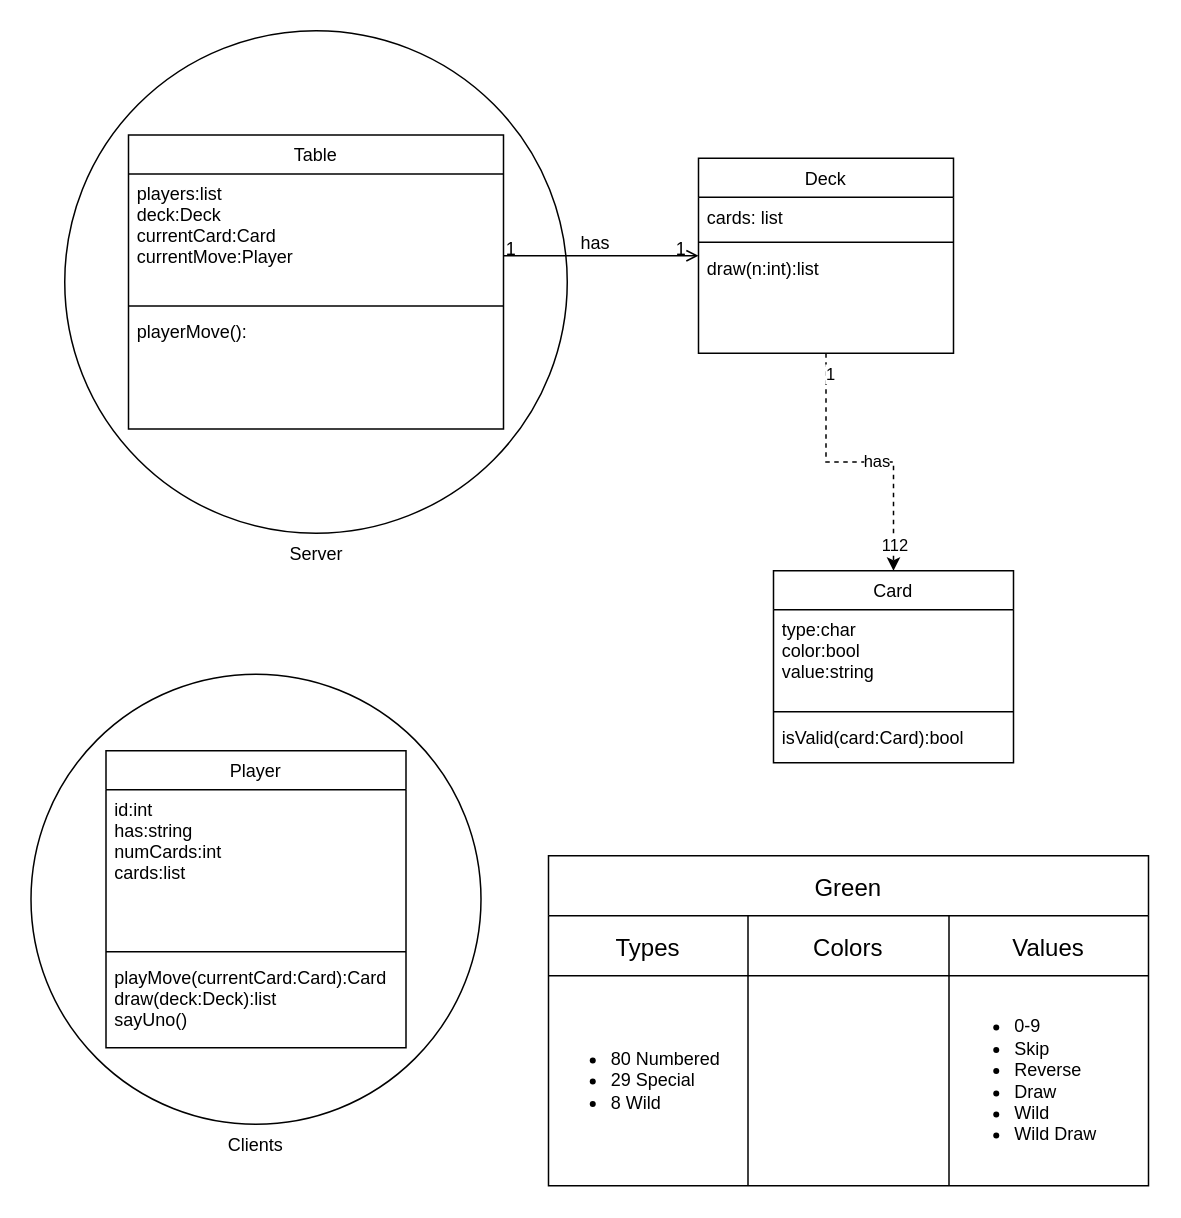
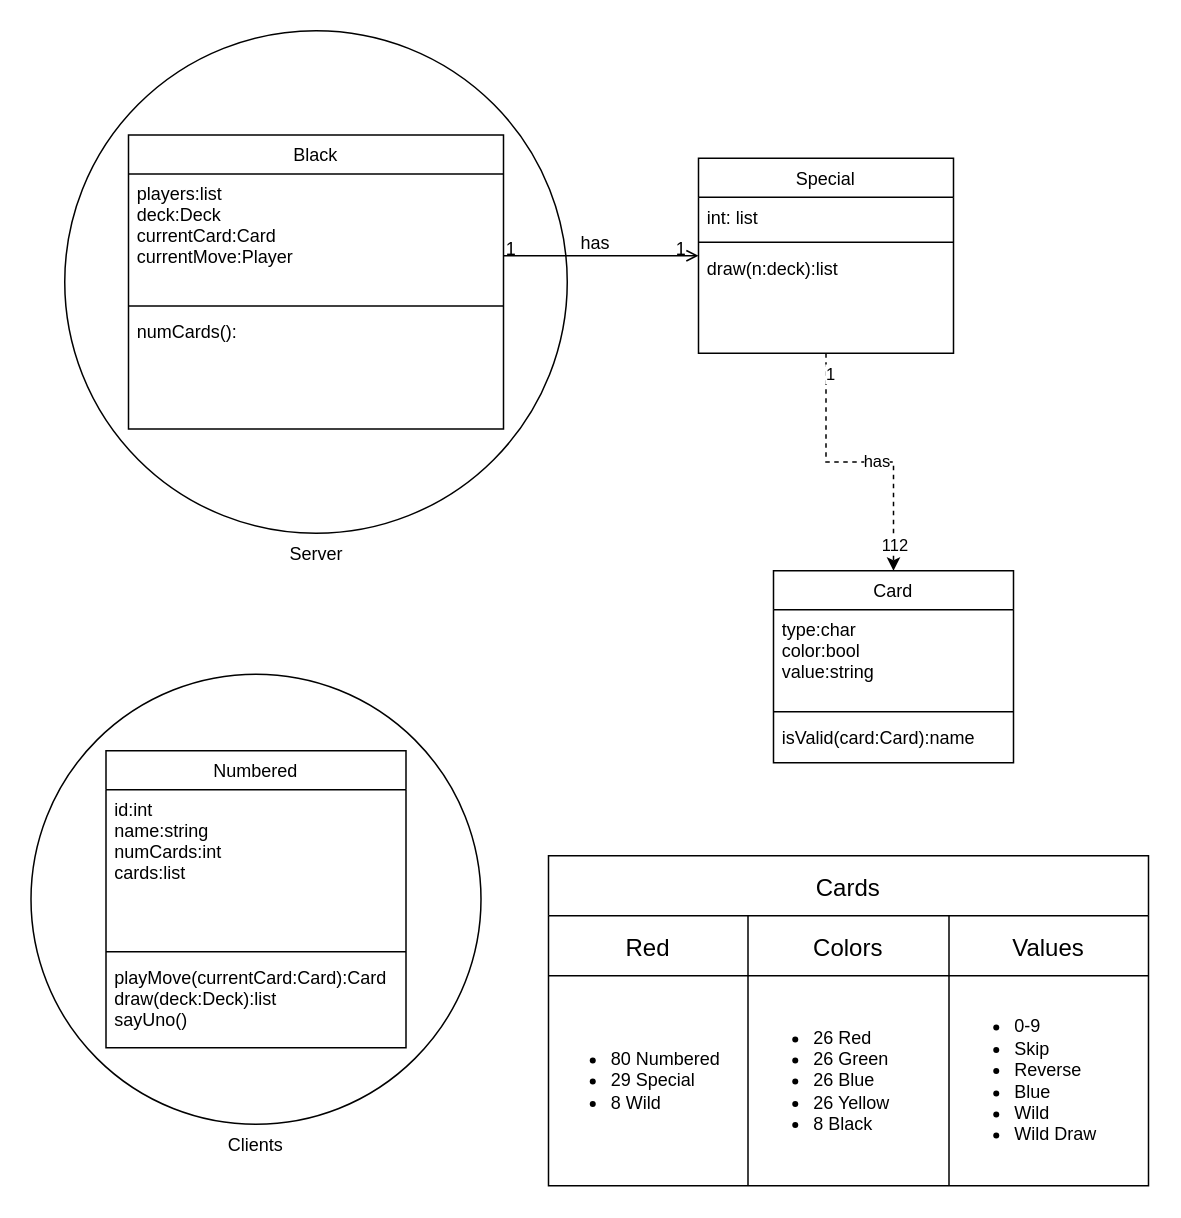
node "Table": label "Table" -> "Black"
node "Deck": label "Deck" -> "Special"
node "cards: list": label "cards: list" -> "int: list"
node "draw(n:int):list": label "draw(n:int):list" -> "draw(n:deck):list"
node "playerMove():": label "playerMove():" -> "numCards():"
node "isValid(card:Card):bool": label "isValid(card:Card):bool" -> "isValid(card:Card):name"
node "Player": label "Player" -> "Numbered"
node "id:int has:string numCards:int cards:list": label "id:int has:string numCards:int cards:list" -> "id:int name:string numCards:int cards:list"
node "Green": label "Green" -> "Cards"
node "Types": label "Types" -> "Red"
node "26 Red 26 Green 26 Blue 26 Yellow 8 Black": added
node "0-9 Skip Reverse Draw Wild Wild Draw": label "0-9 Skip Reverse Draw Wild Wild Draw" -> "0-9 Skip Reverse Blue Wild Wild Draw"
